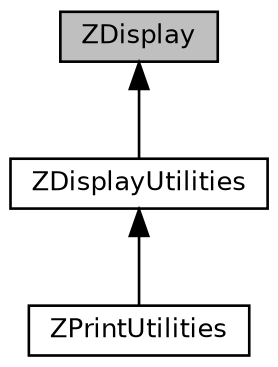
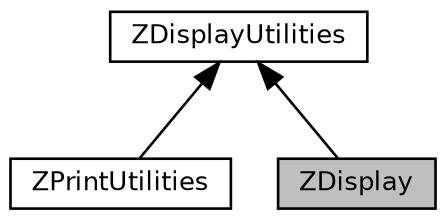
edge "ZDisplayUtilities" -> "ZDisplay": reversed
